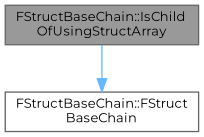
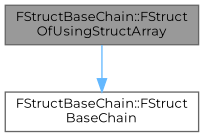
node "FStructBaseChain::IsChild OfUsingStructArray": label "FStructBaseChain::IsChild OfUsingStructArray" -> "FStructBaseChain::FStruct OfUsingStructArray"
